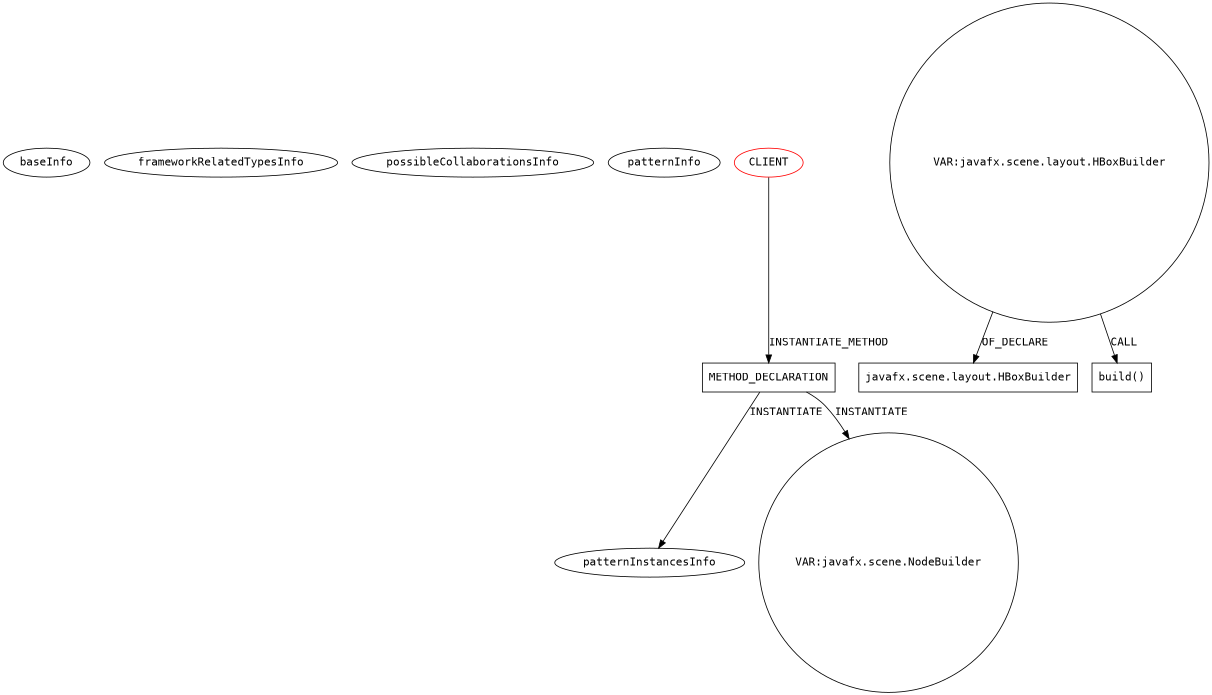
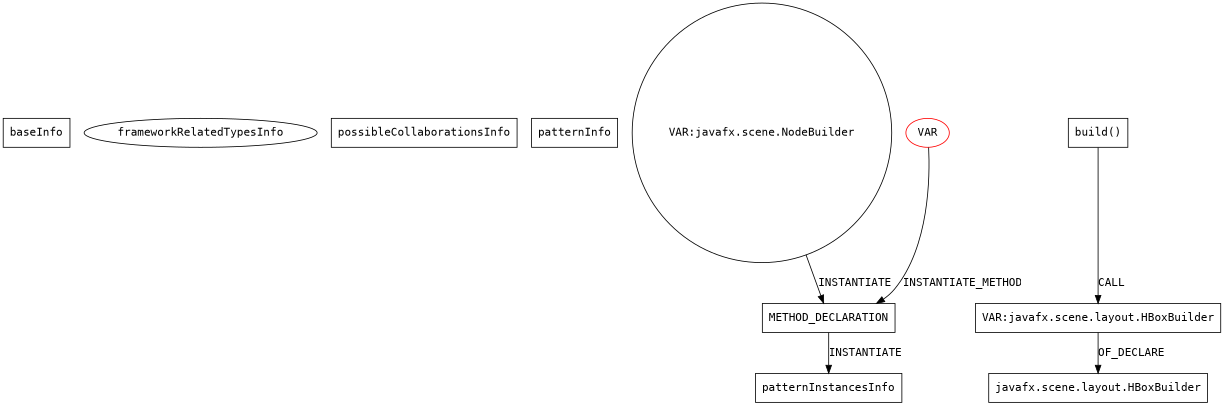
node "baseInfo": shape ellipse -> box
node "possibleCollaborationsInfo": shape ellipse -> box
node "patternInfo": shape ellipse -> box
node "CLIENT": label "CLIENT" -> "VAR"
node "VAR:javafx.scene.layout.HBoxBuilder": shape circle -> box
edge "VAR:javafx.scene.layout.HBoxBuilder" -> "build()": reversed
edge "METHOD_DECLARATION" -> "VAR:javafx.scene.NodeBuilder": reversed
node "patternInstancesInfo": shape ellipse -> box
